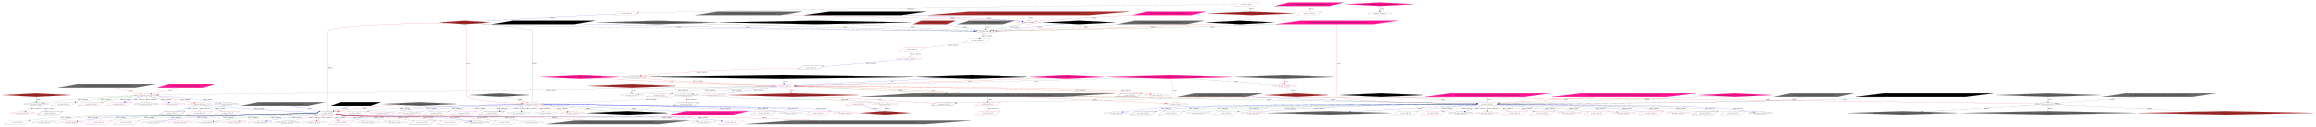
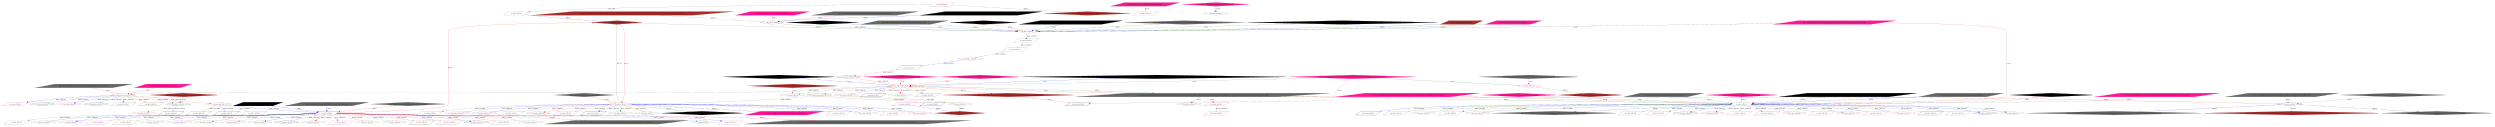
node "path: /SystemRoot/System32/drivers/fwpkclnt.sys": fillcolor gray40 -> deeppink
node "path: /Device/HarddiskVolume2/Windows/System32/msxml6r.dll": added
